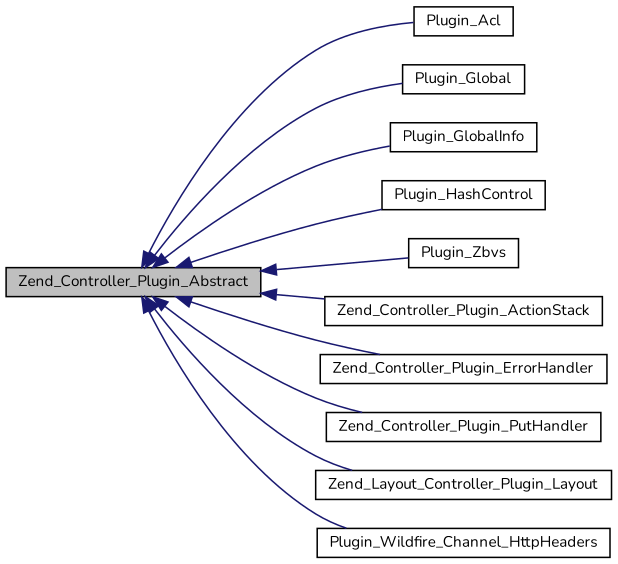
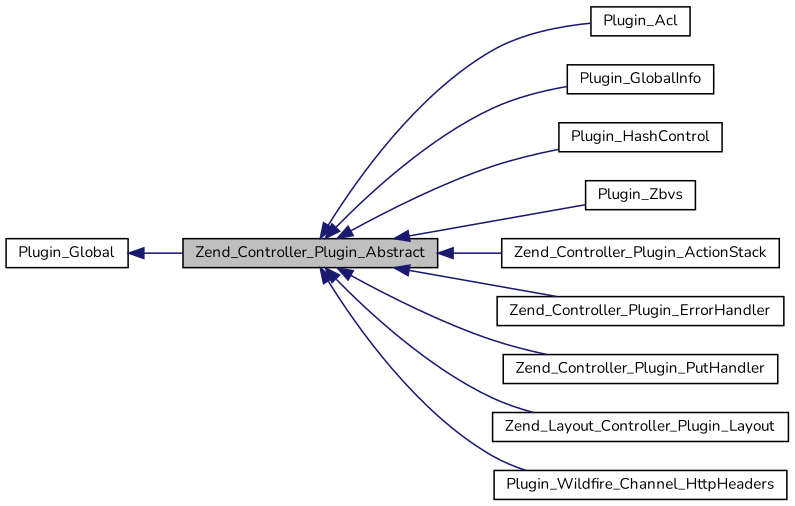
edge "Plugin_Global" -> "Zend_Controller_Plugin_Abstract": reversed
